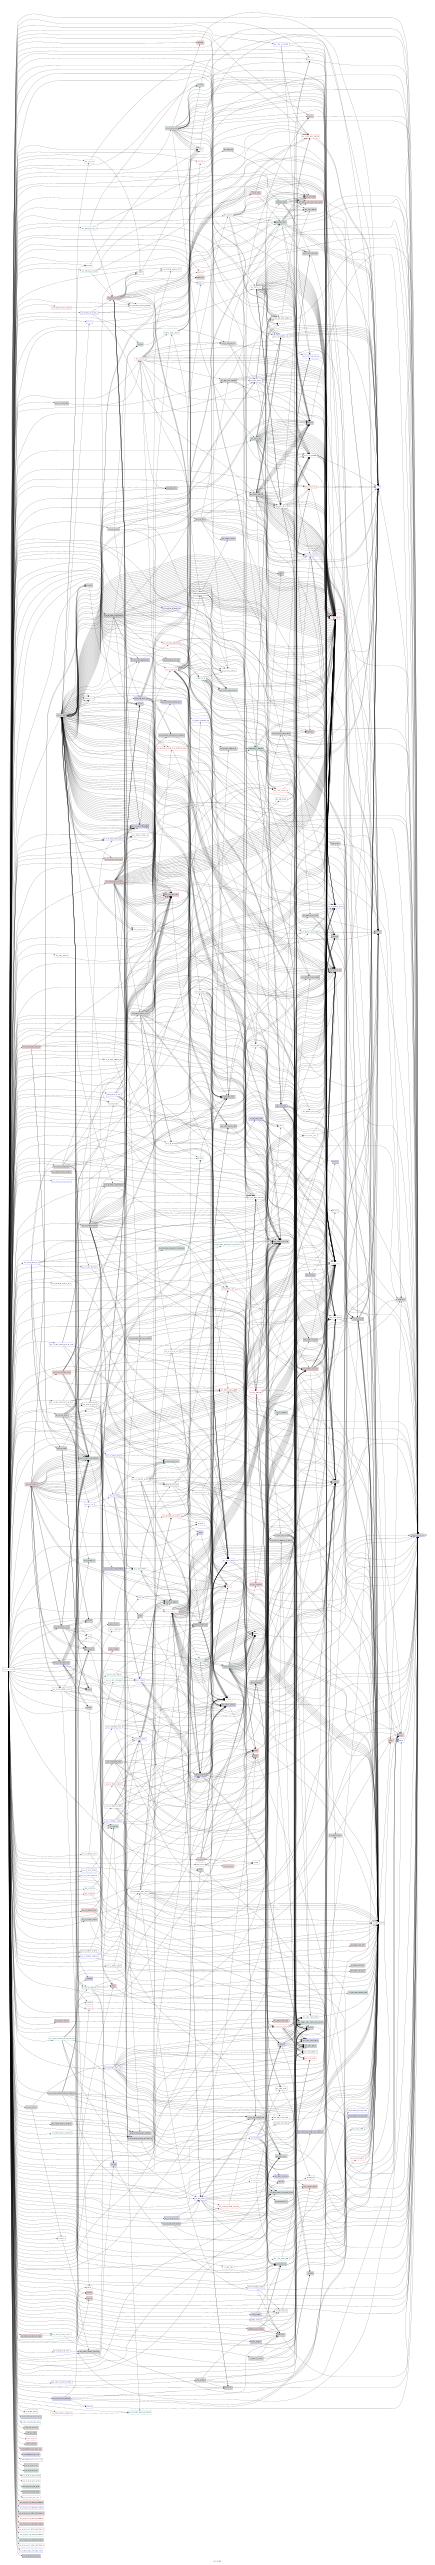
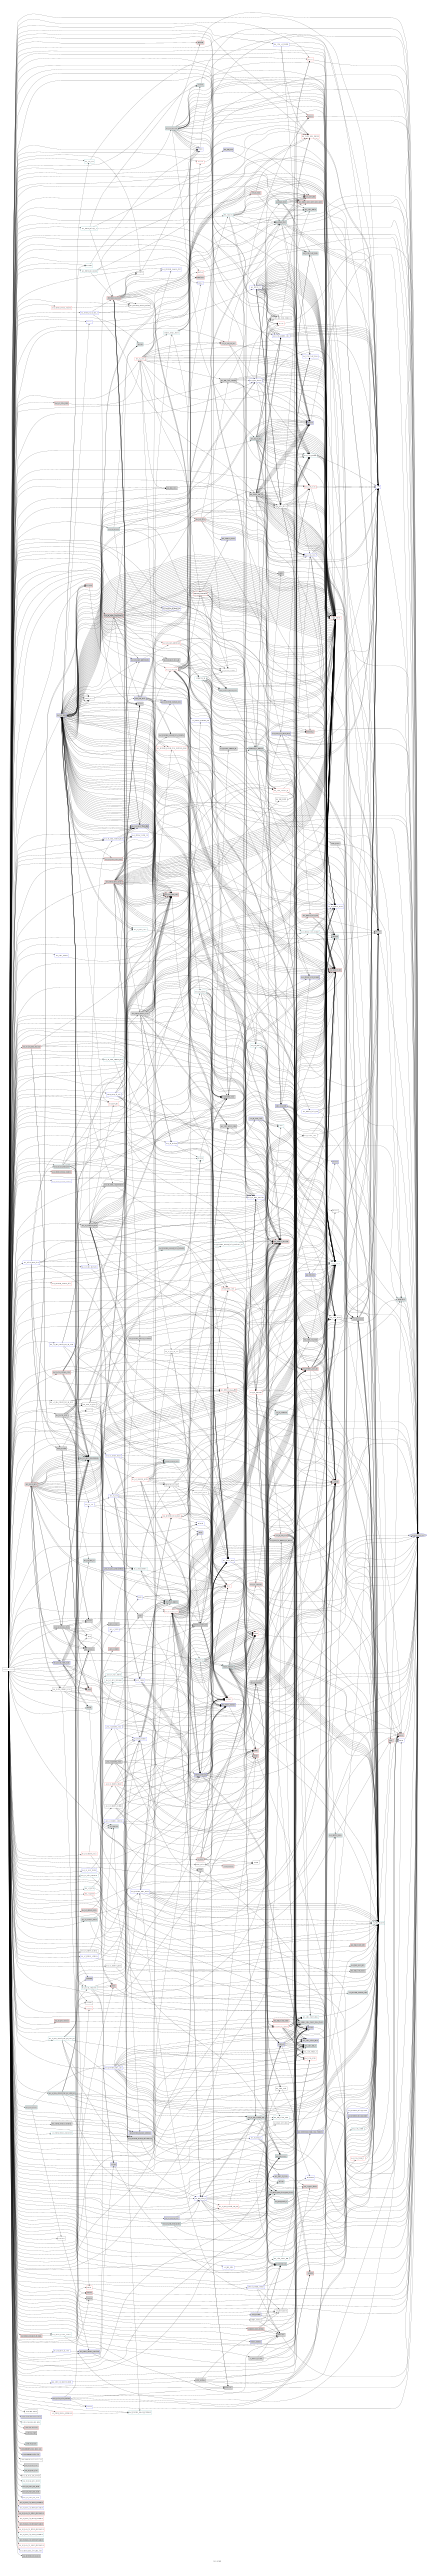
node "llvm.va_end": removed
